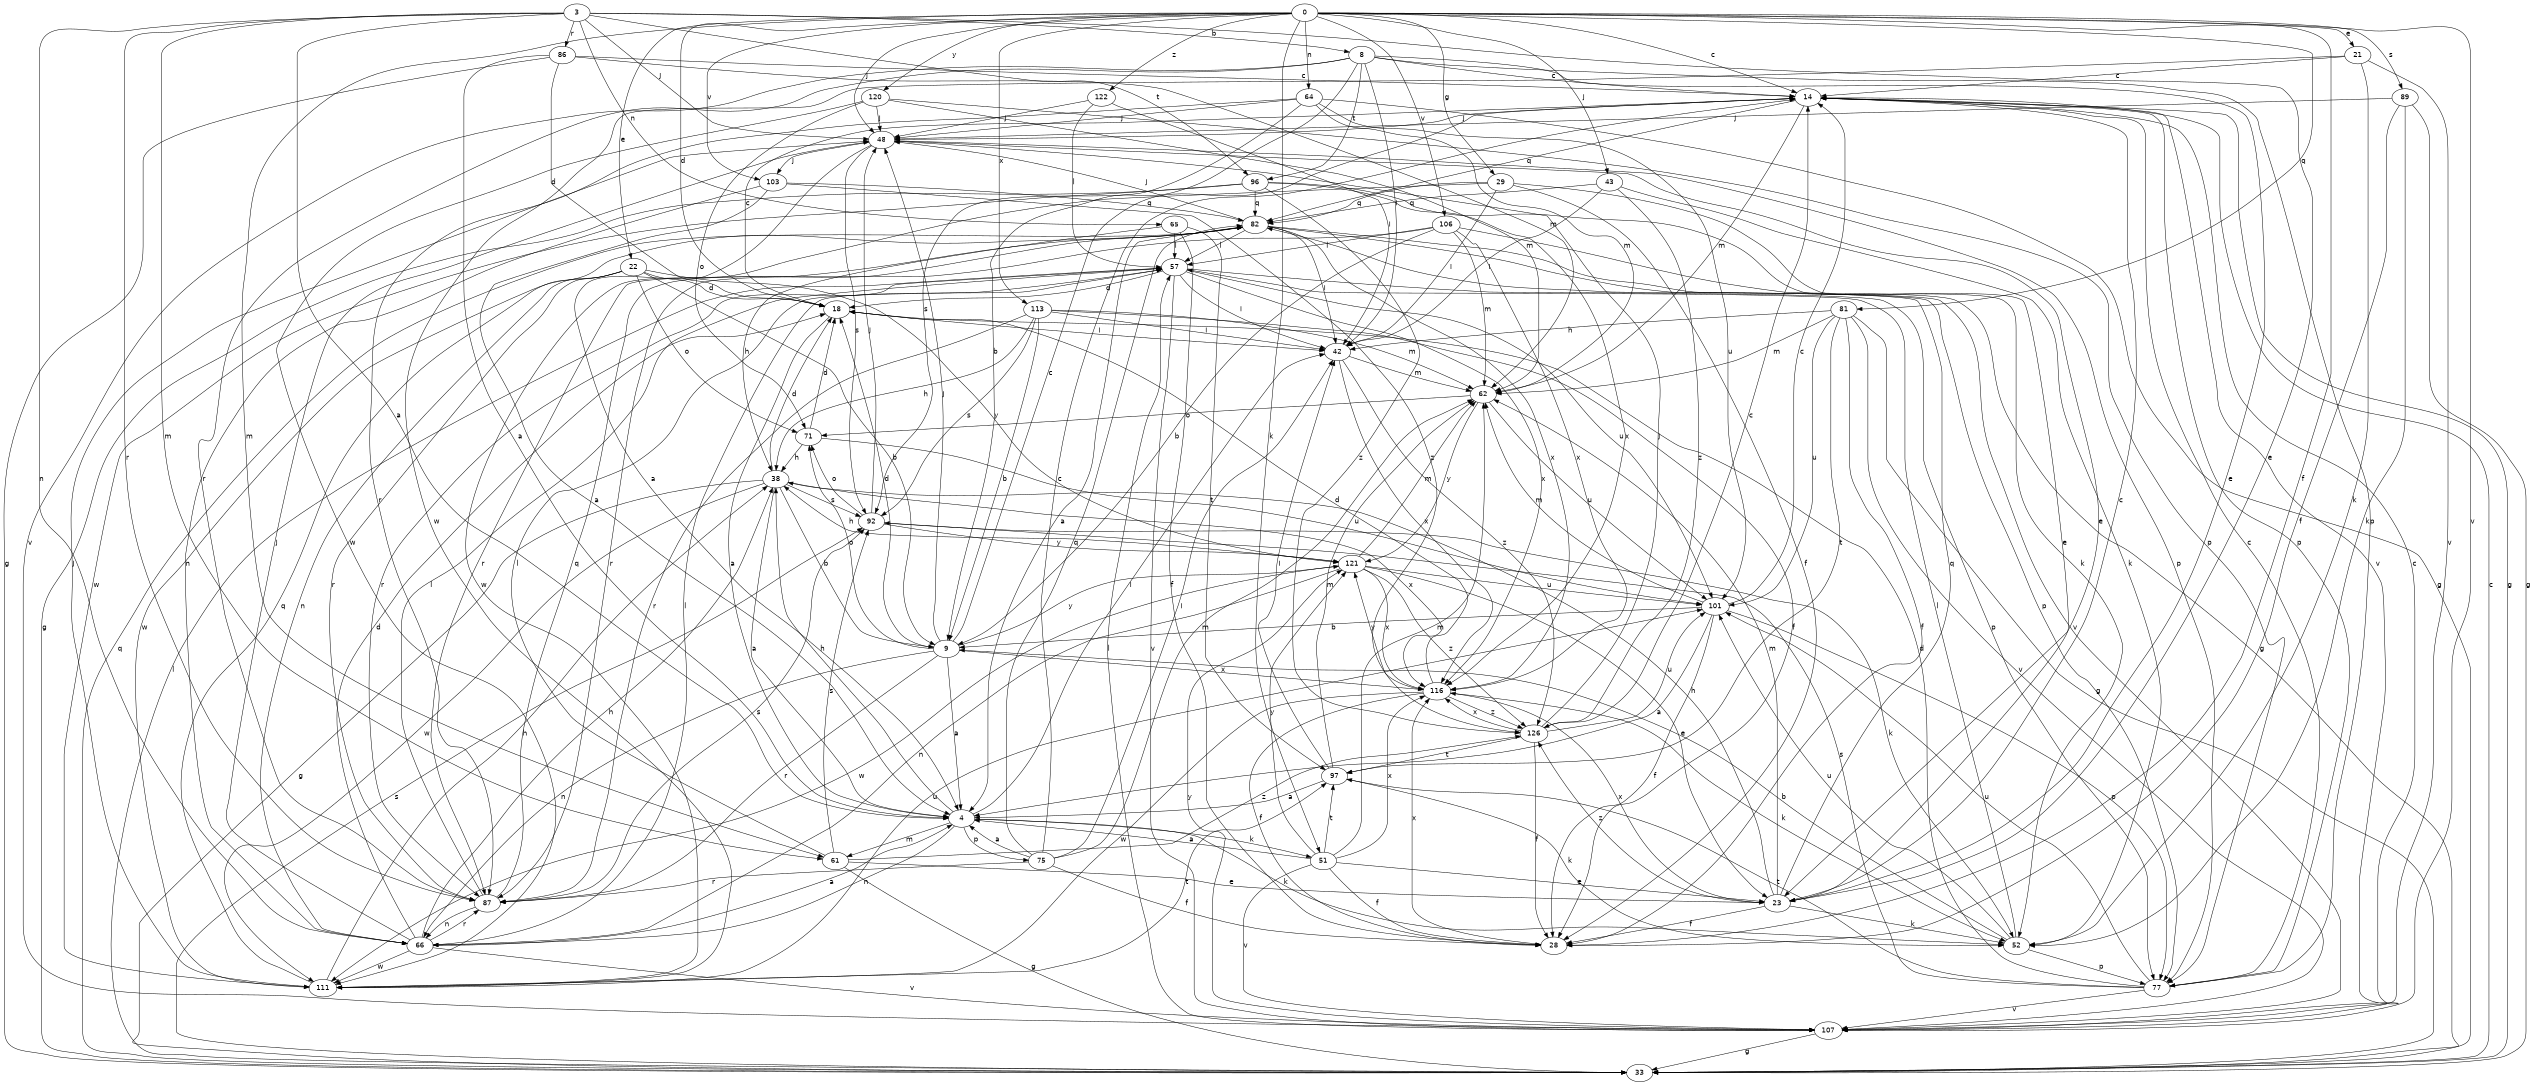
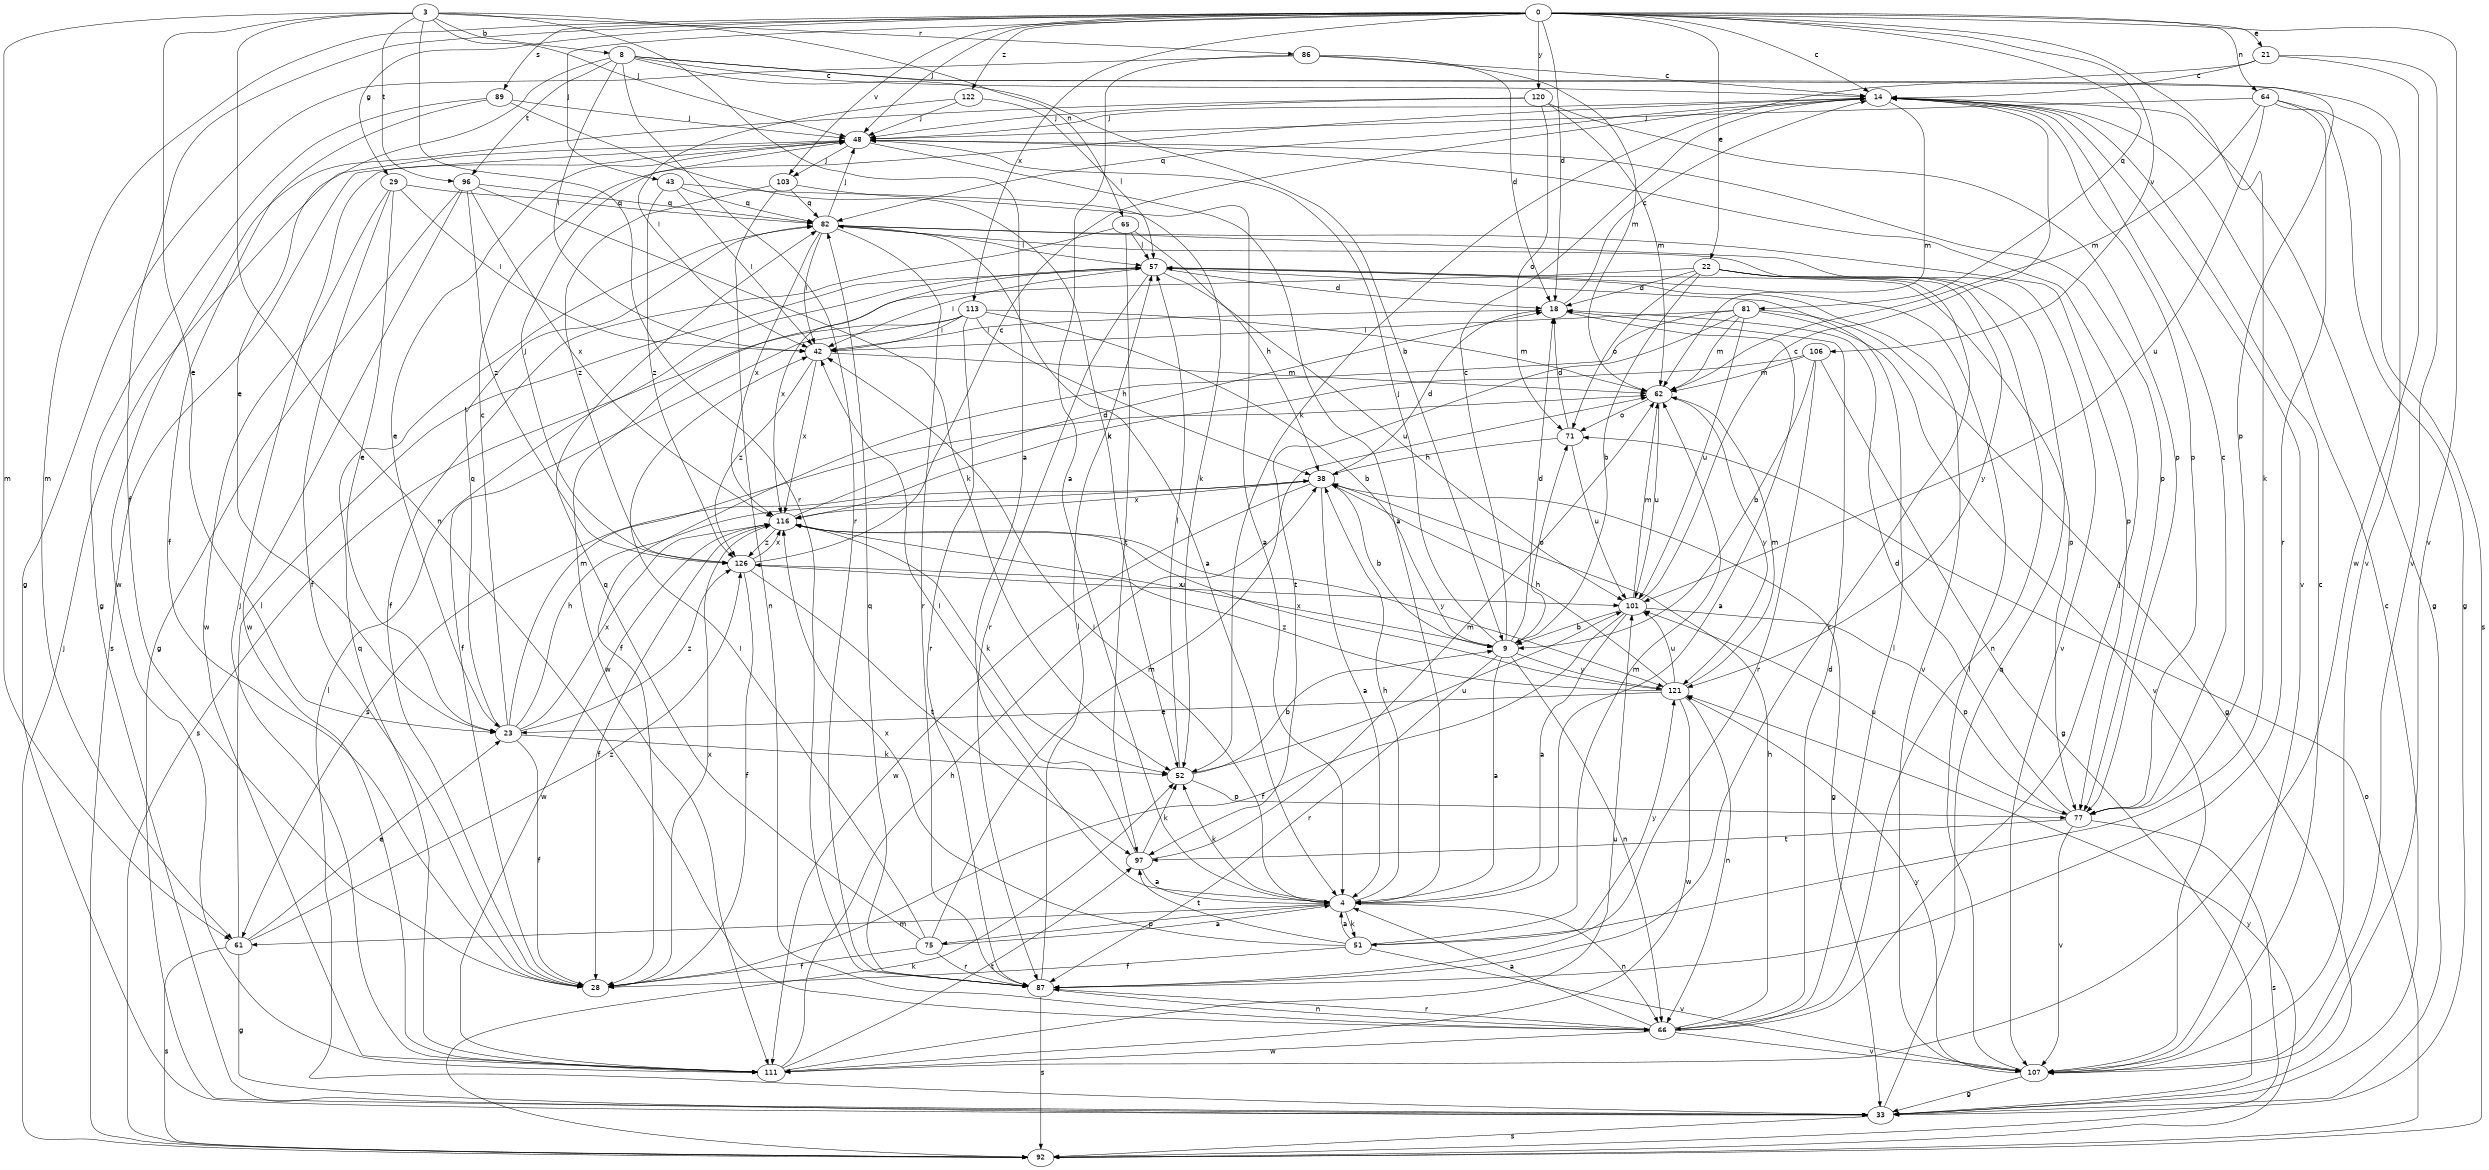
edge "75" -> "14": removed, label "c"
edge "106" -> "57": removed, label "l"
edge "81" -> "42": label "h" -> "i"
edge "38" -> "92": now "38" -> "61"
edge "51" -> "23": removed, label "e"
